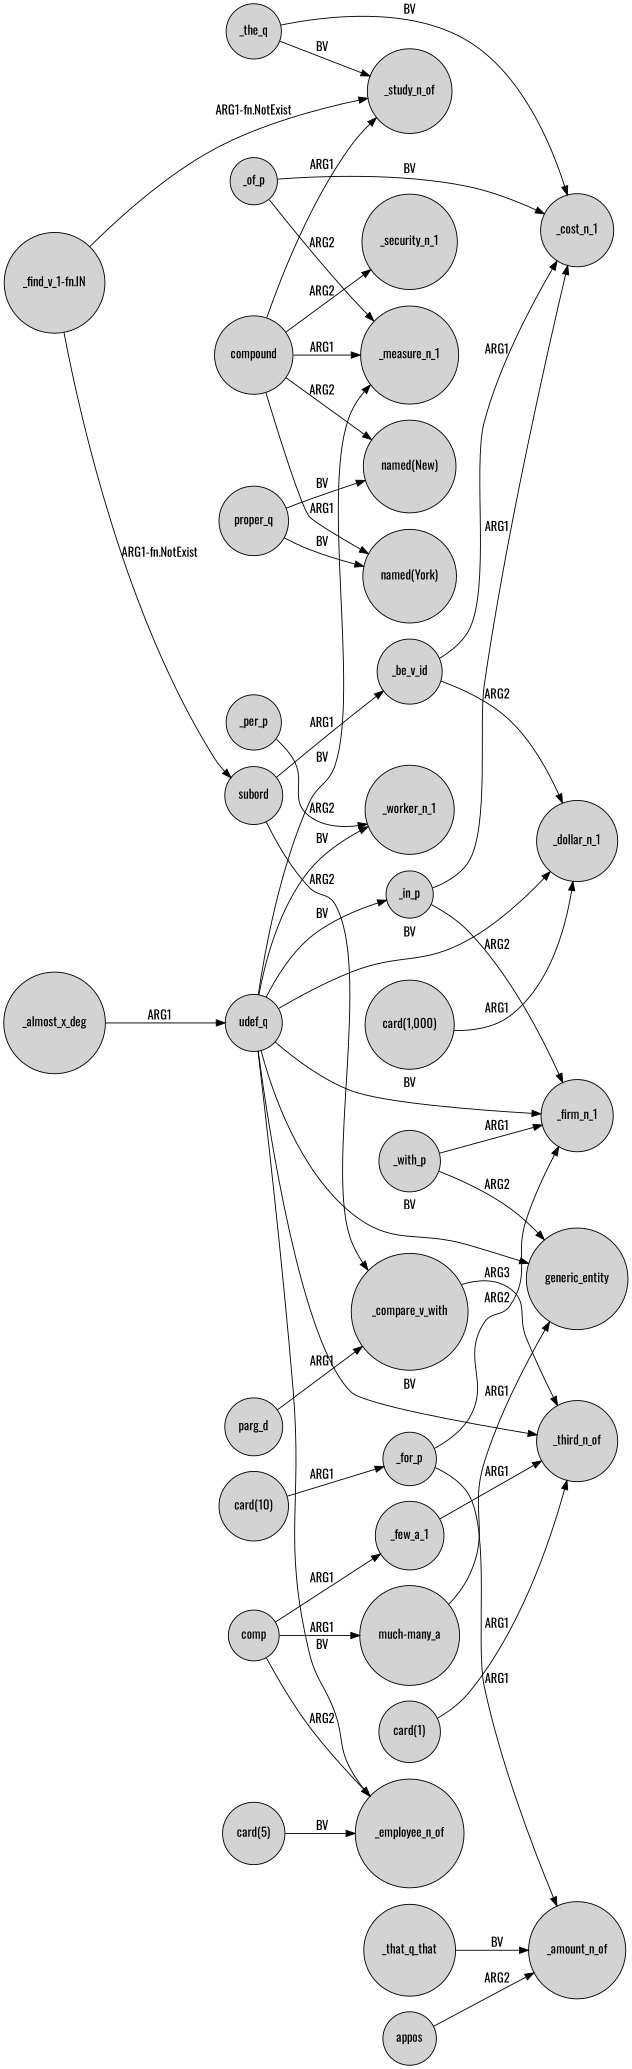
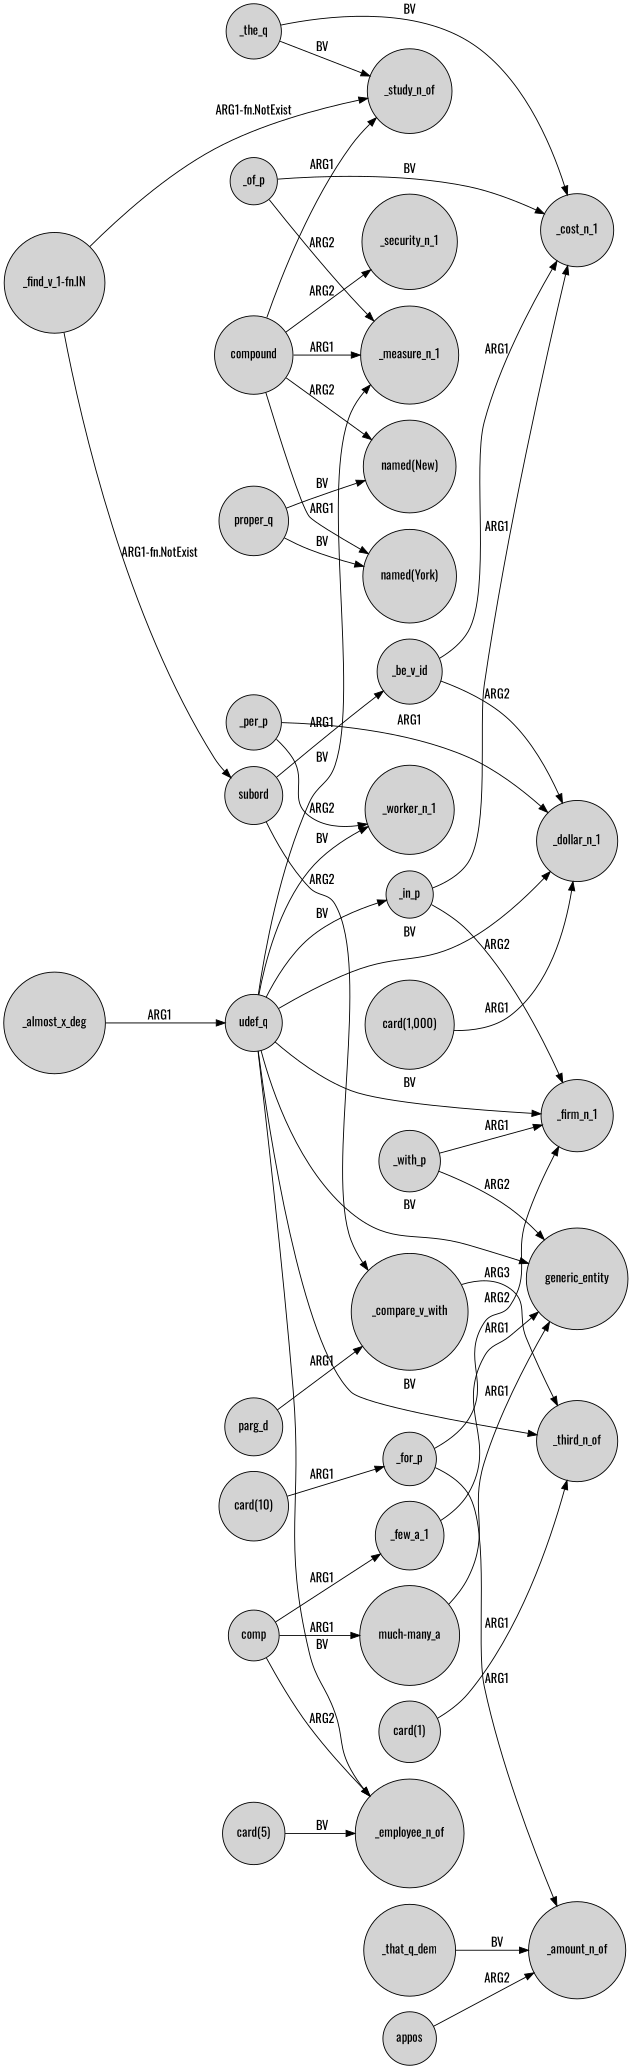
edge "_per_p" -> "_dollar_n_1": added, label "ARG1"
edge "_few_a_1" -> "_third_n_of": now "_few_a_1" -> "generic_entity"
node "_that_q_that": label "_that_q_that" -> "_that_q_dem"
